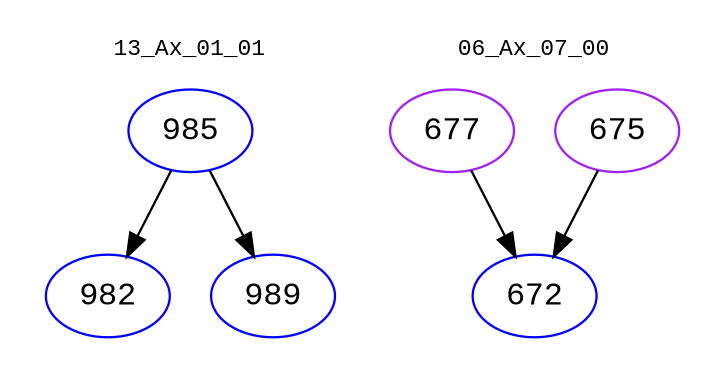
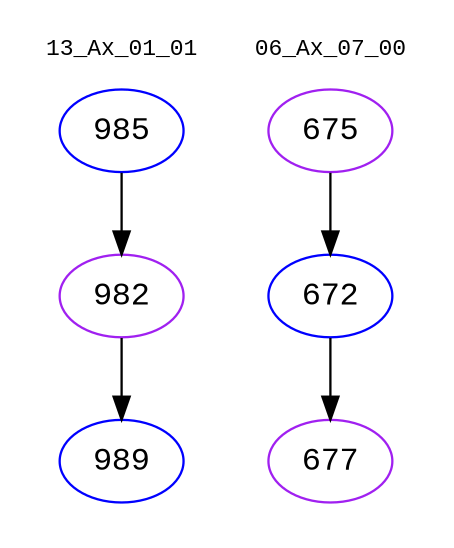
edge "985" -> "989": now "982" -> "989"
edge "677" -> "672": reversed
node "982": color blue -> purple
